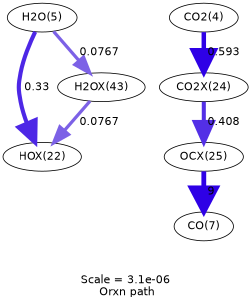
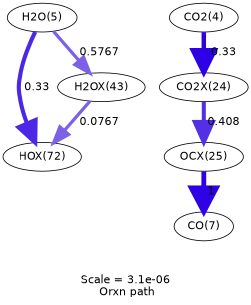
edge "H2O(5)" -> "H2OX(43)": label " 0.0767" -> " 0.5767"
edge "CO2(4)" -> "CO2X(24)": label " 0.593" -> " 0.33"
node "HOX(22)": label "HOX(22)" -> "HOX(72)"
edge "OCX(25)" -> "CO(7)": label " 9" -> " 1"
